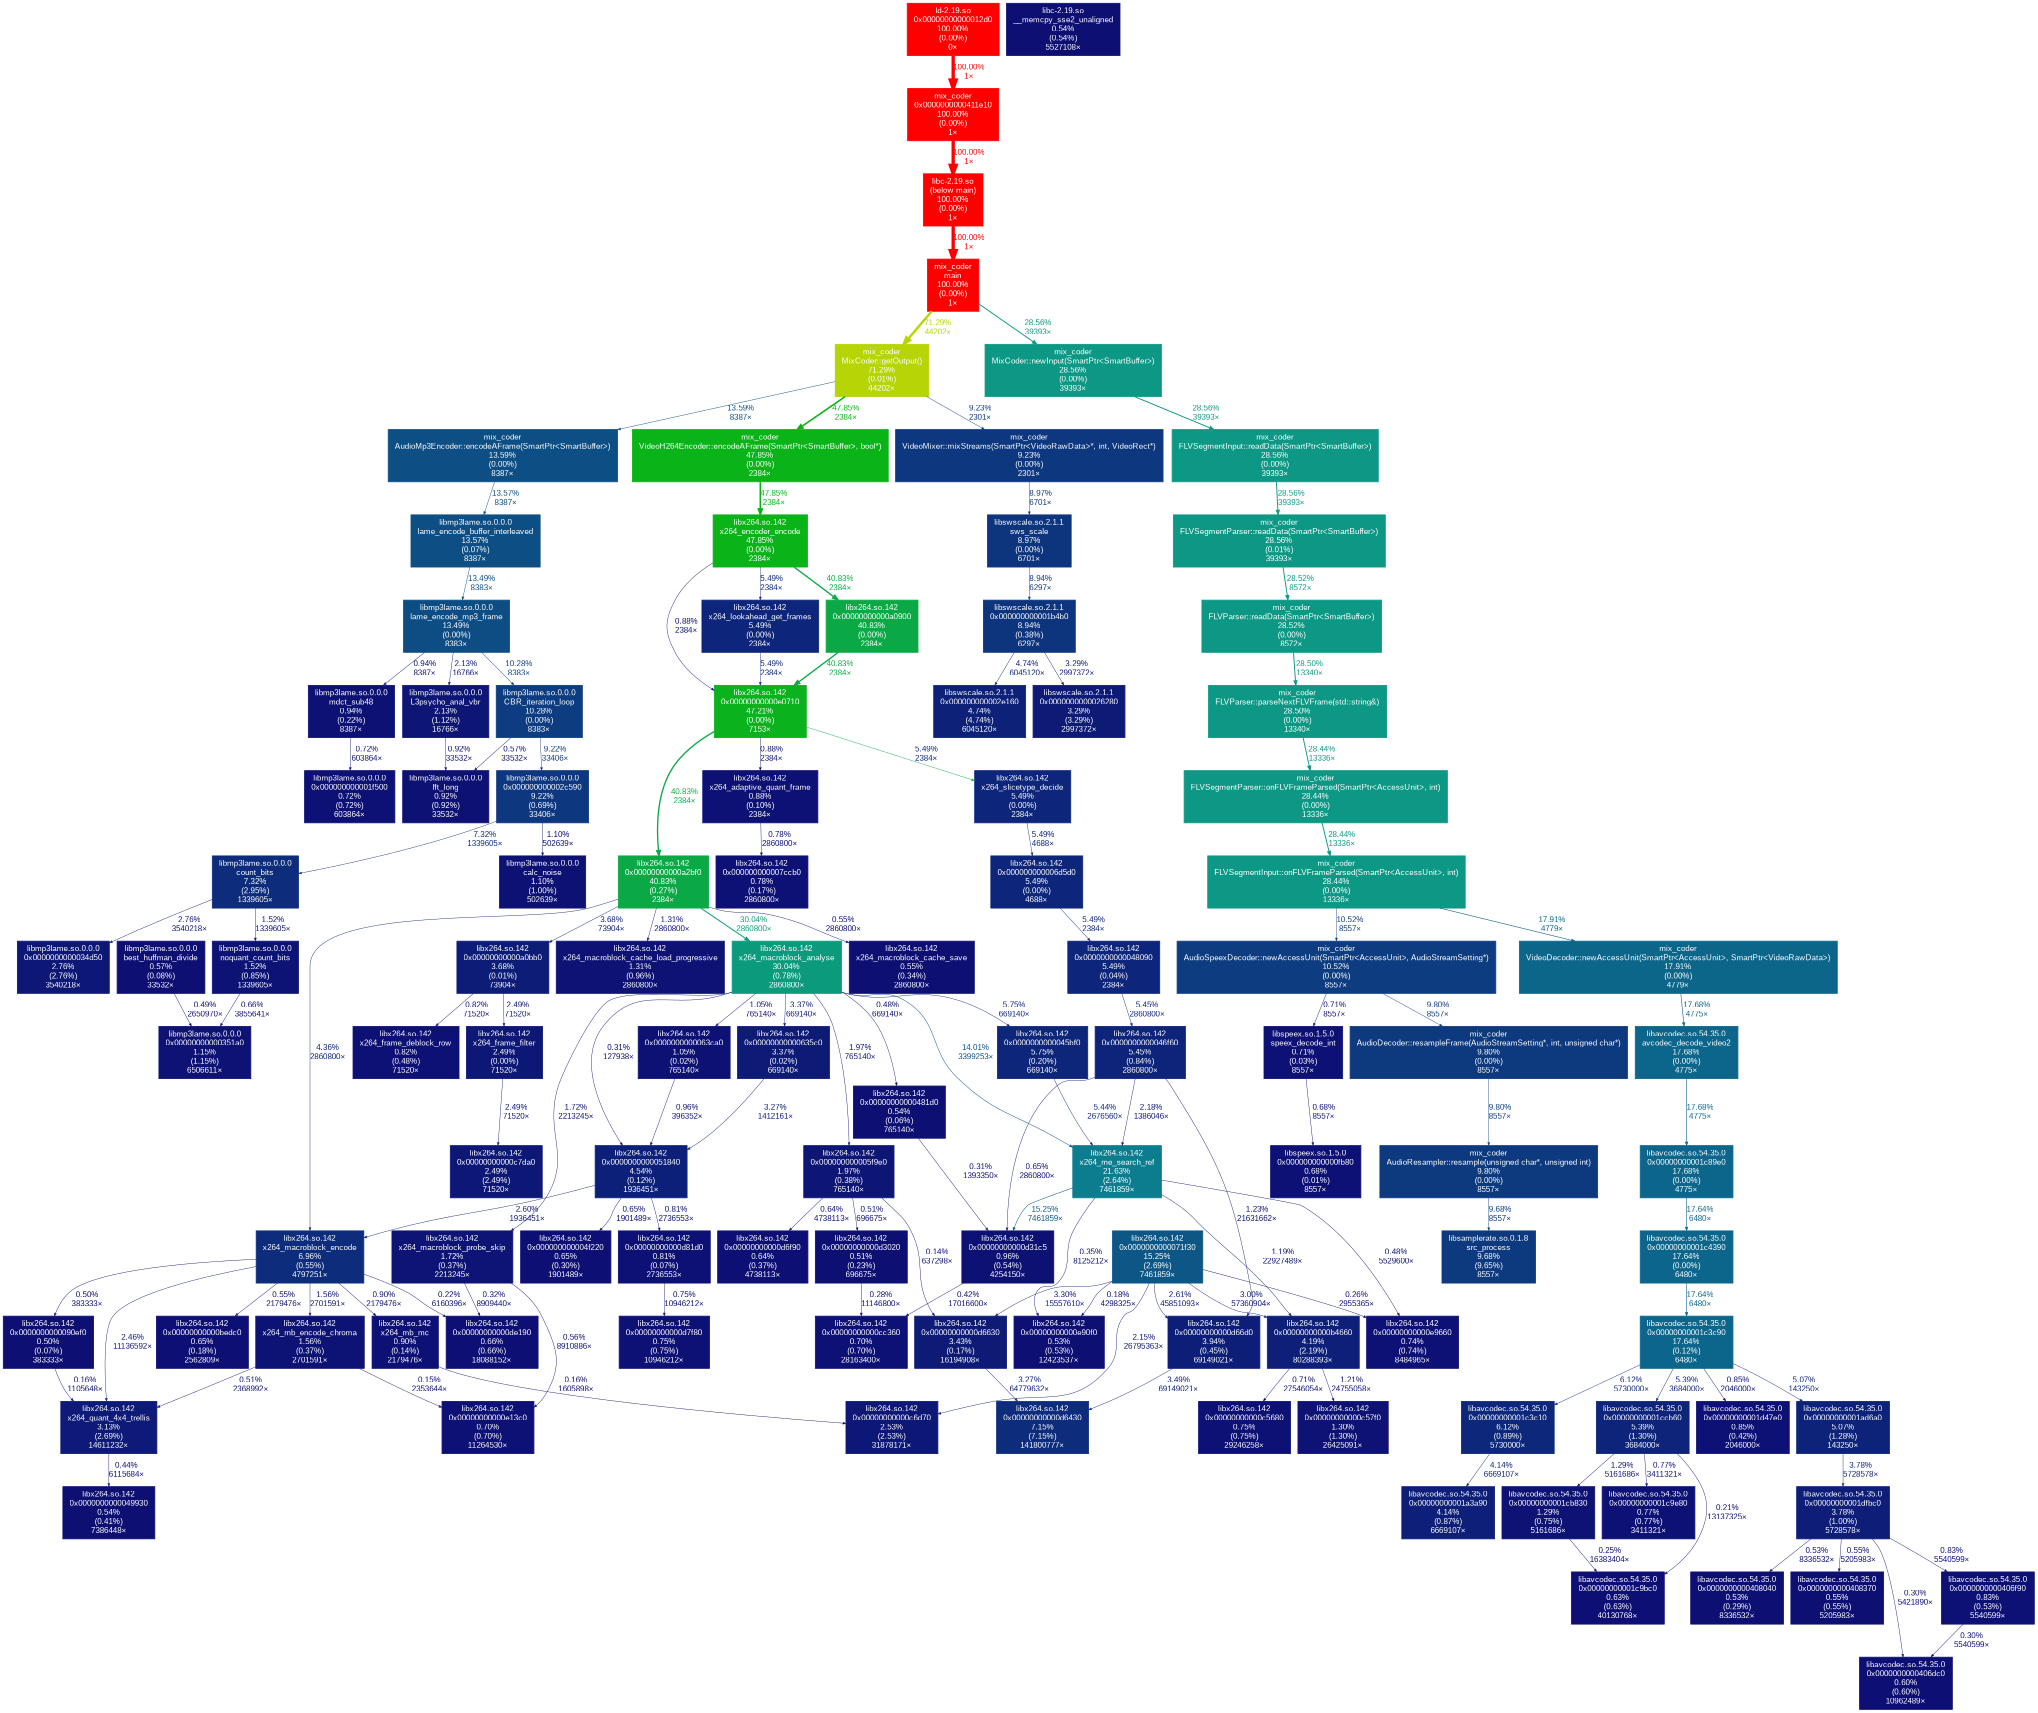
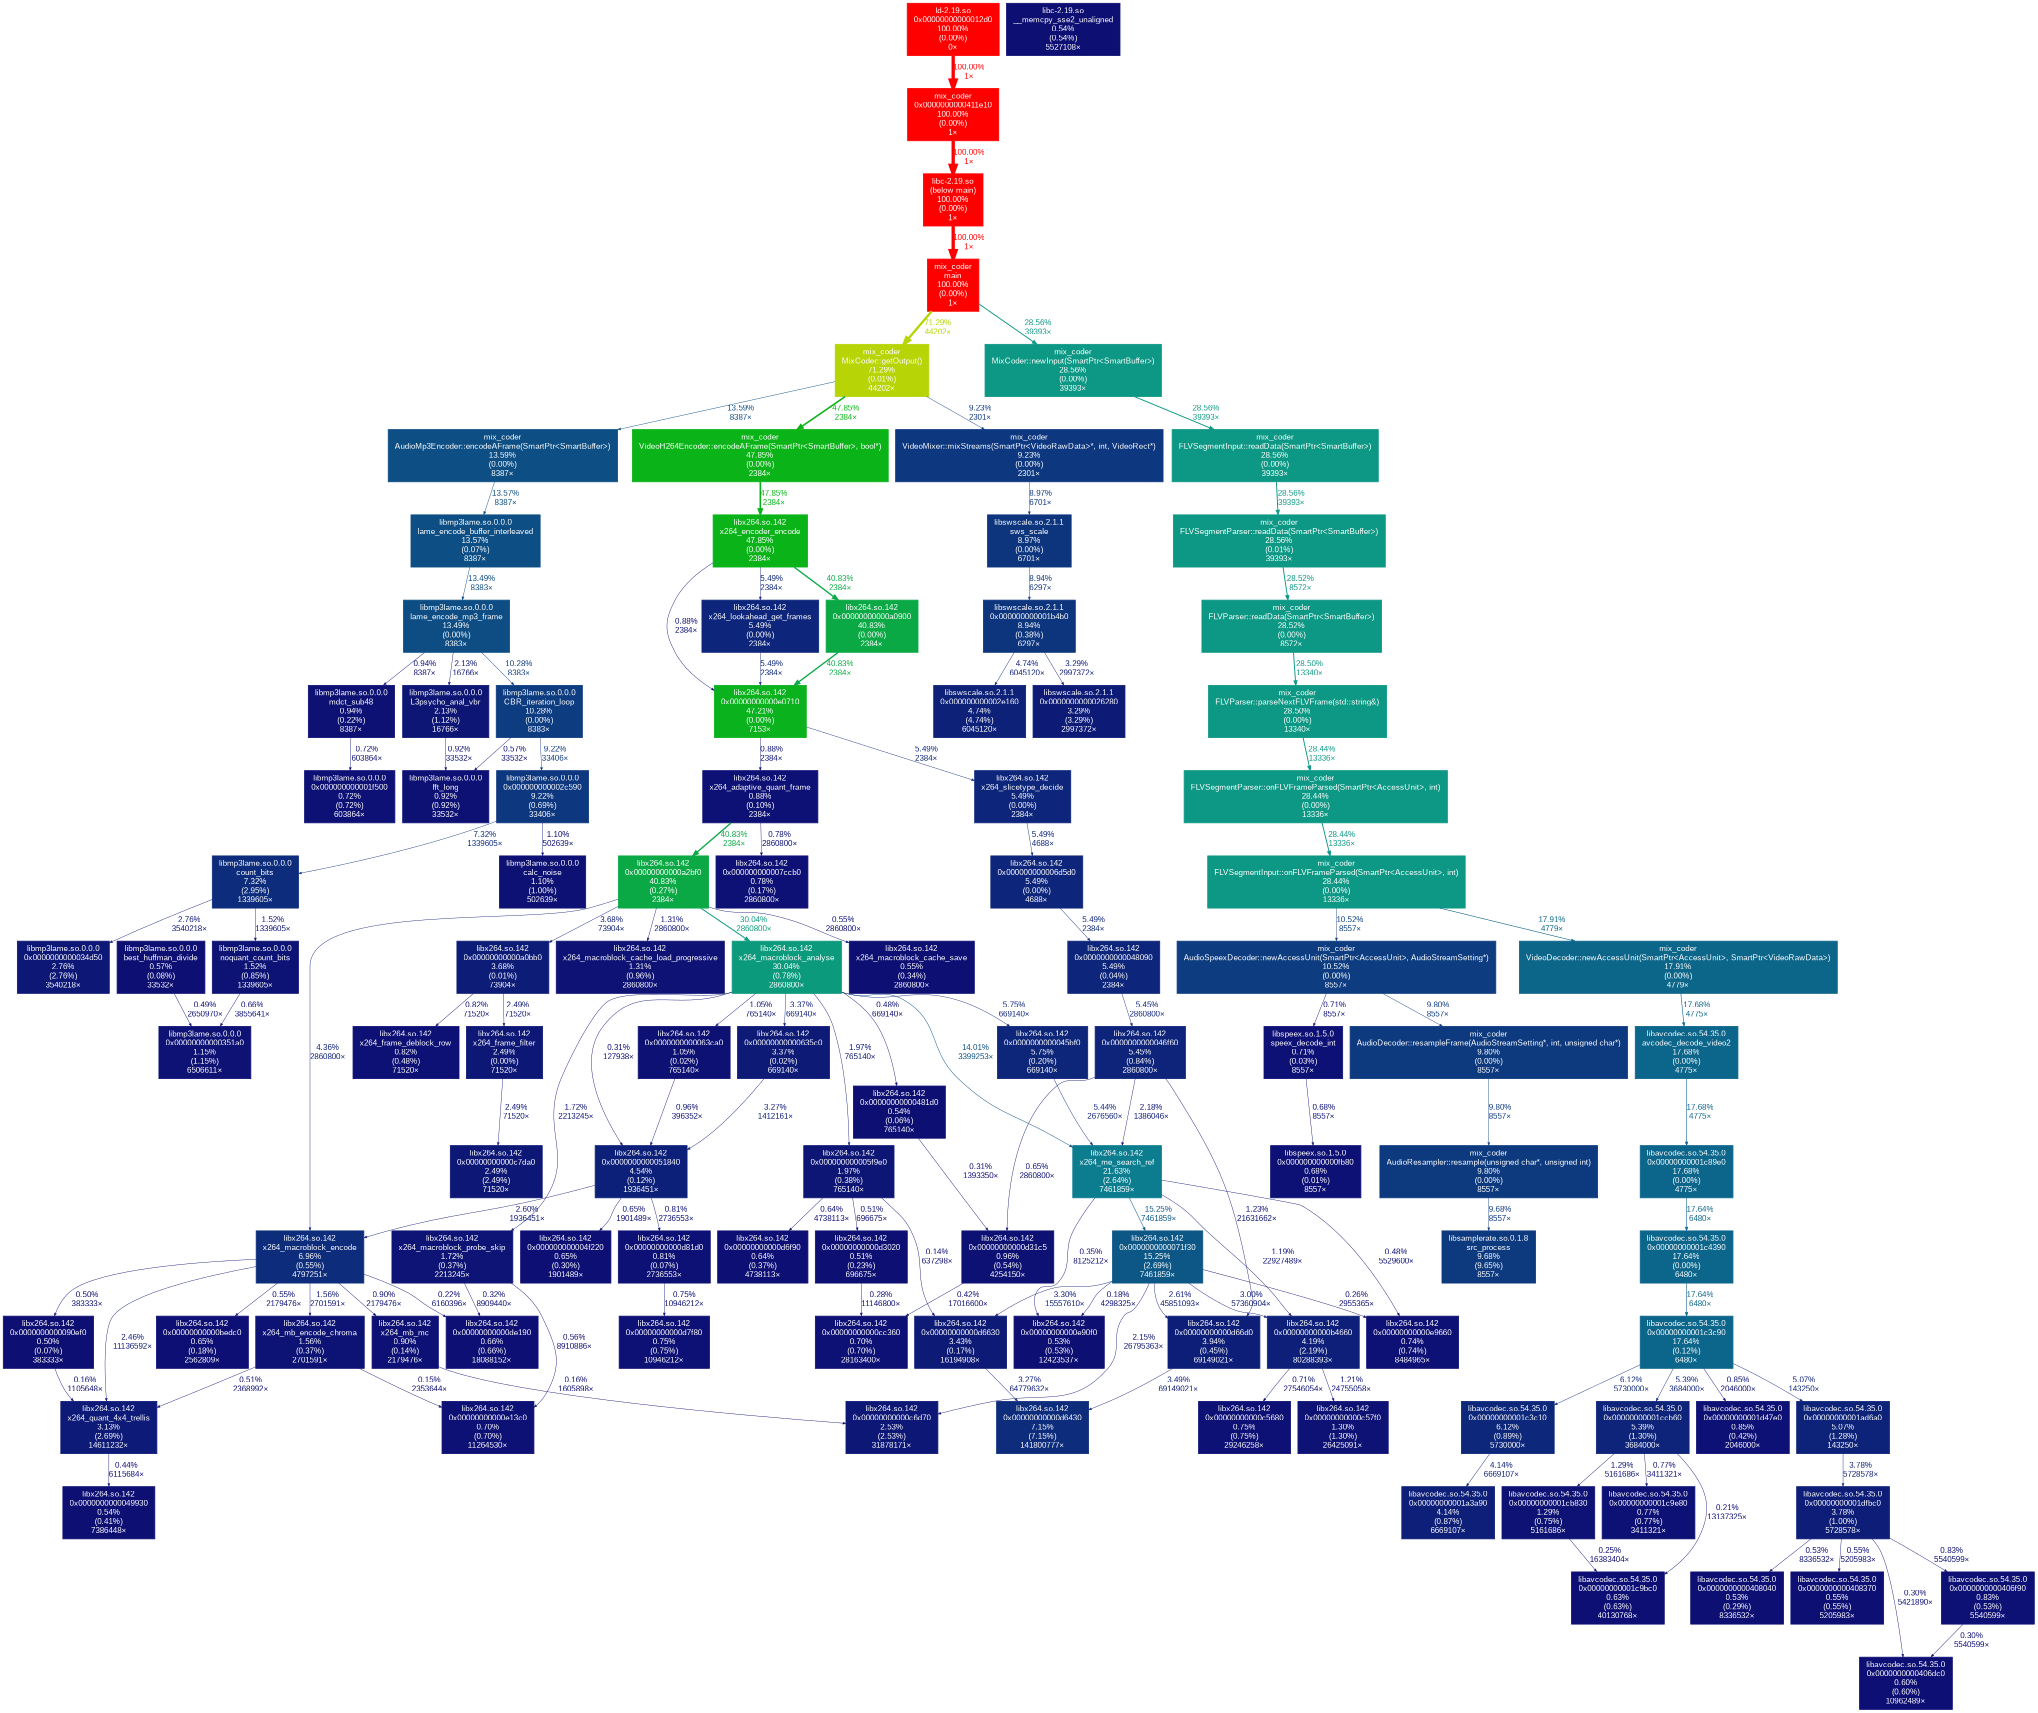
edge "libx264.so.142 0x00000000000e0710 47.21% (0.00%) 7153×" -> "libx264.so.142 x264_slicetype_decide 5.49% (0.00%) 2384×": color #0ba945 -> #0d257a
edge "libx264.so.142 0x00000000000e0710 47.21% (0.00%) 7153×" -> "libx264.so.142 0x00000000000a2bf0 40.83% (0.27%) 2384×": now "libx264.so.142 x264_adaptive_quant_frame 0.88% (0.10%) 2384×" -> "libx264.so.142 0x00000000000a2bf0 40.83% (0.27%) 2384×"
edge "libx264.so.142 x264_me_search_ref 21.63% (2.64%) 7461859×" -> "libx264.so.142 0x00000000000d31c5 0.96% (0.54%) 4254150×": now "libx264.so.142 x264_me_search_ref 21.63% (2.64%) 7461859×" -> "libx264.so.142 0x0000000000071f30 15.25% (2.69%) 7461859×"
